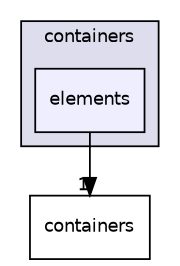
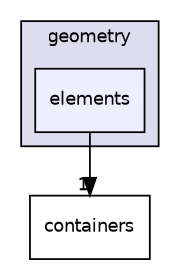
cluster "containers": label "containers" -> "geometry"
